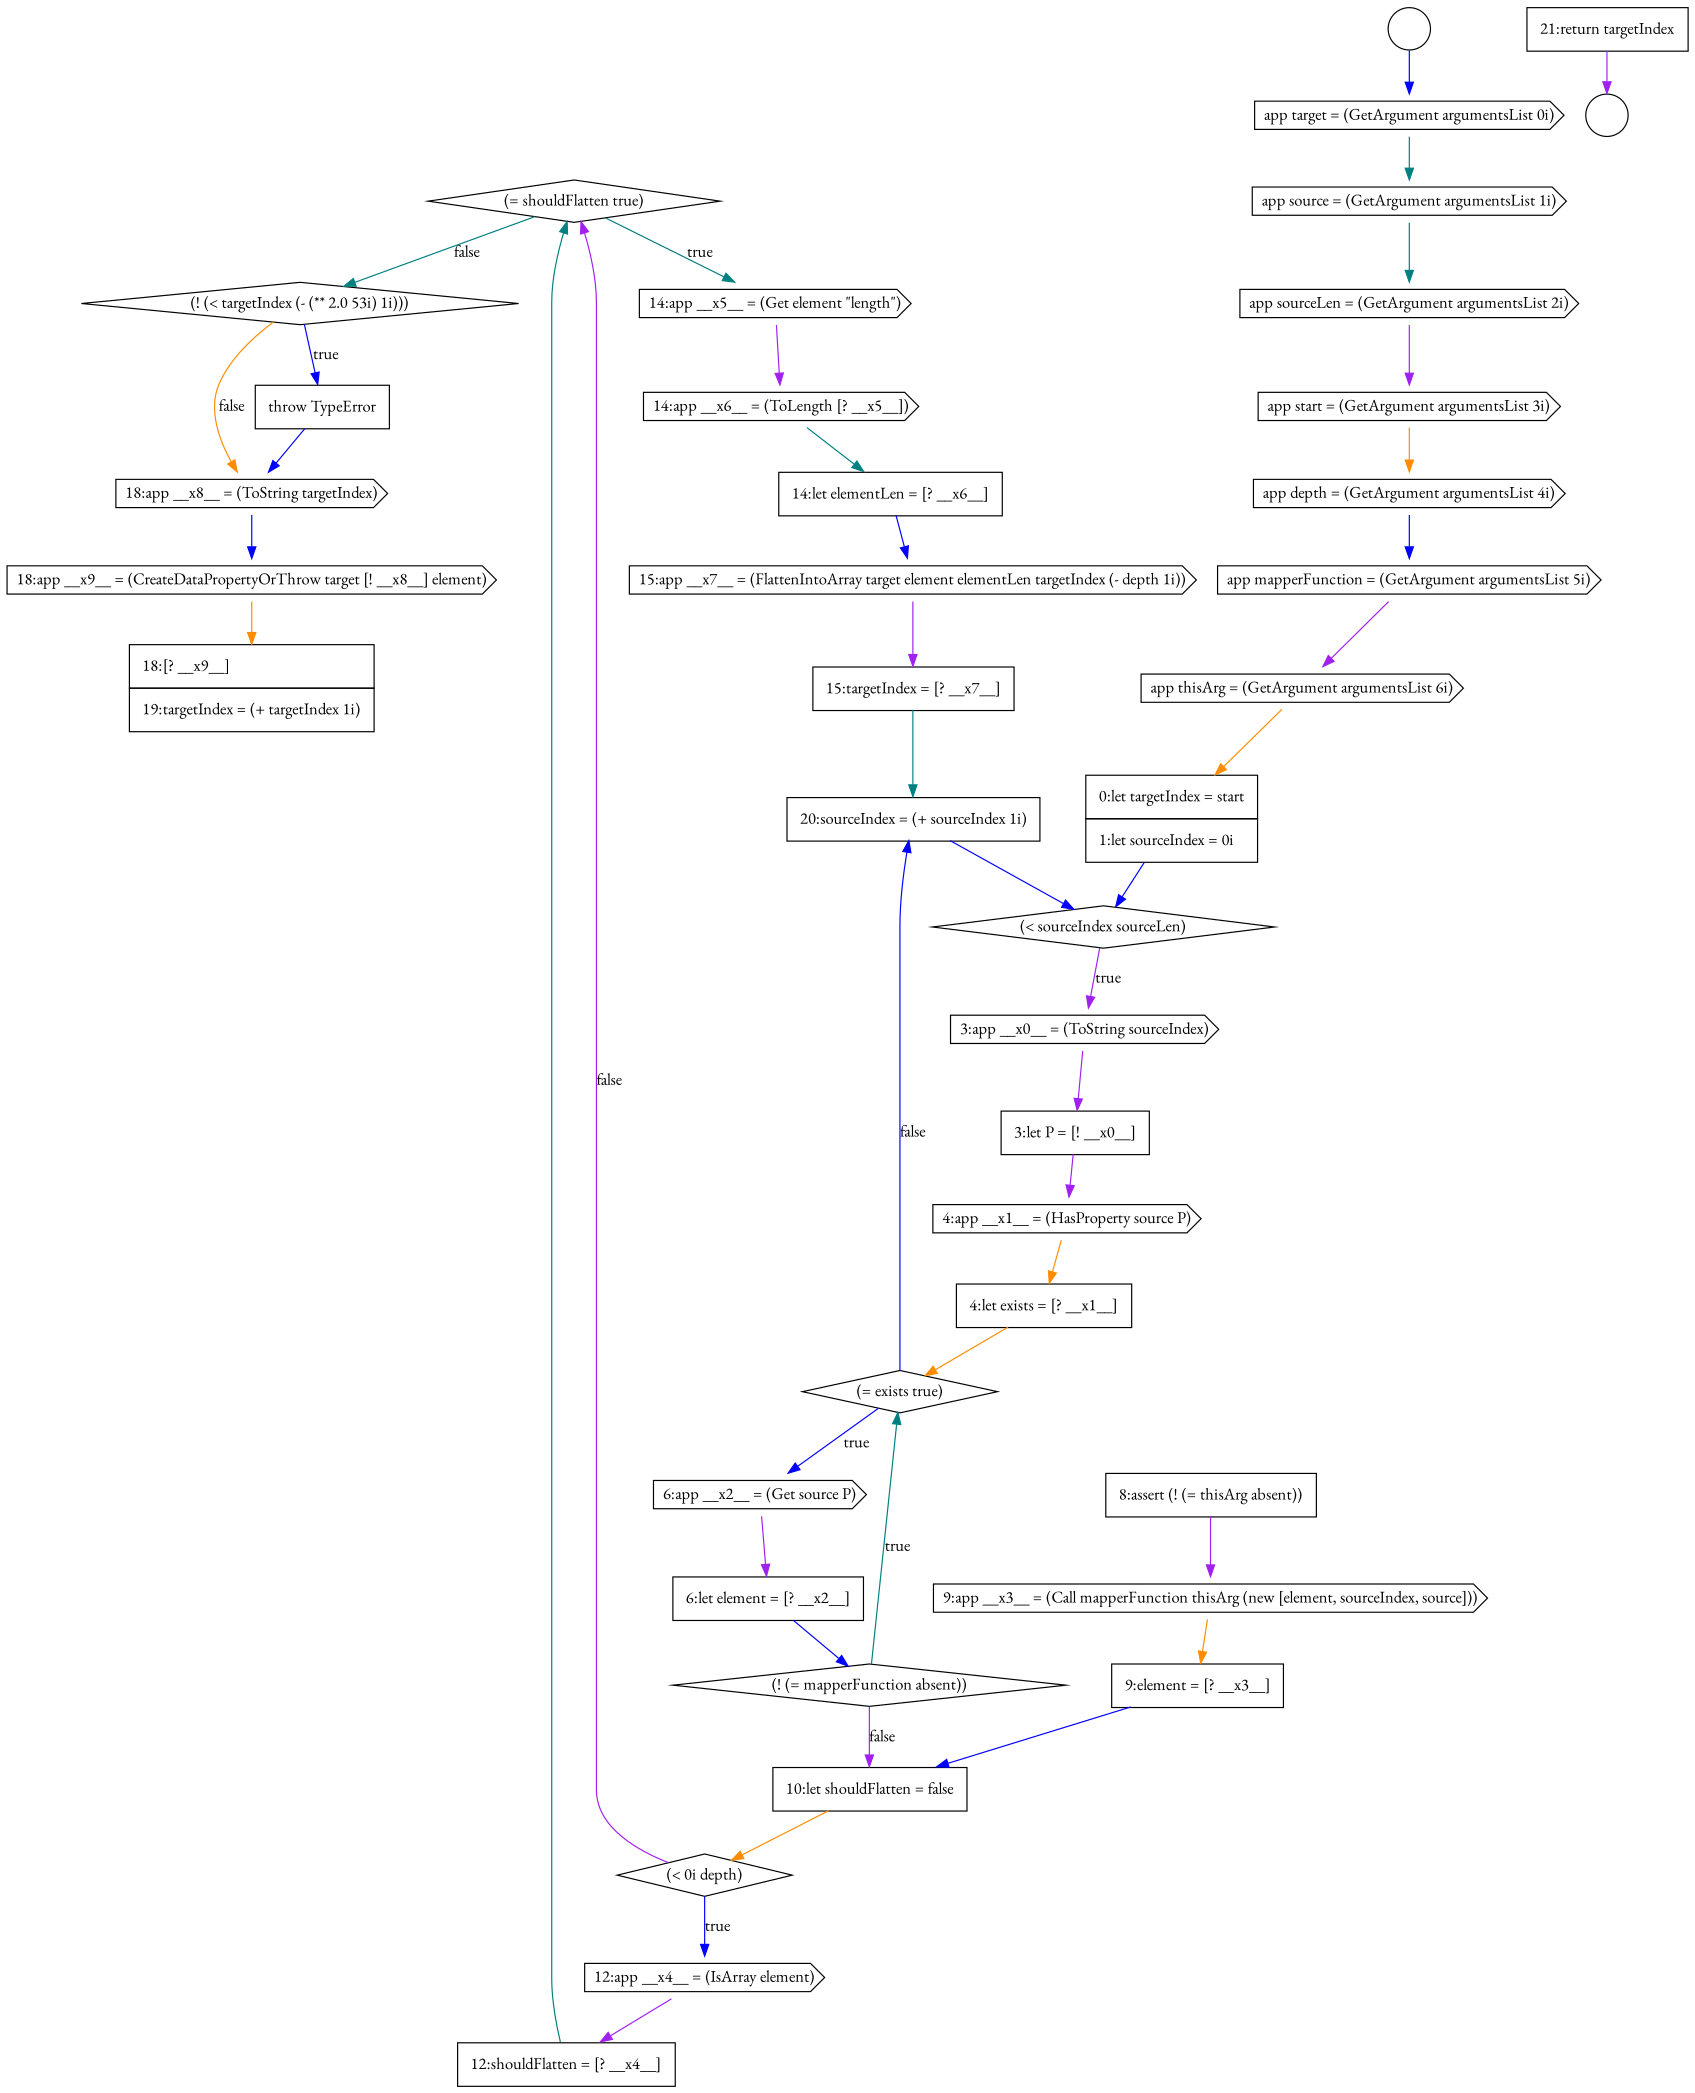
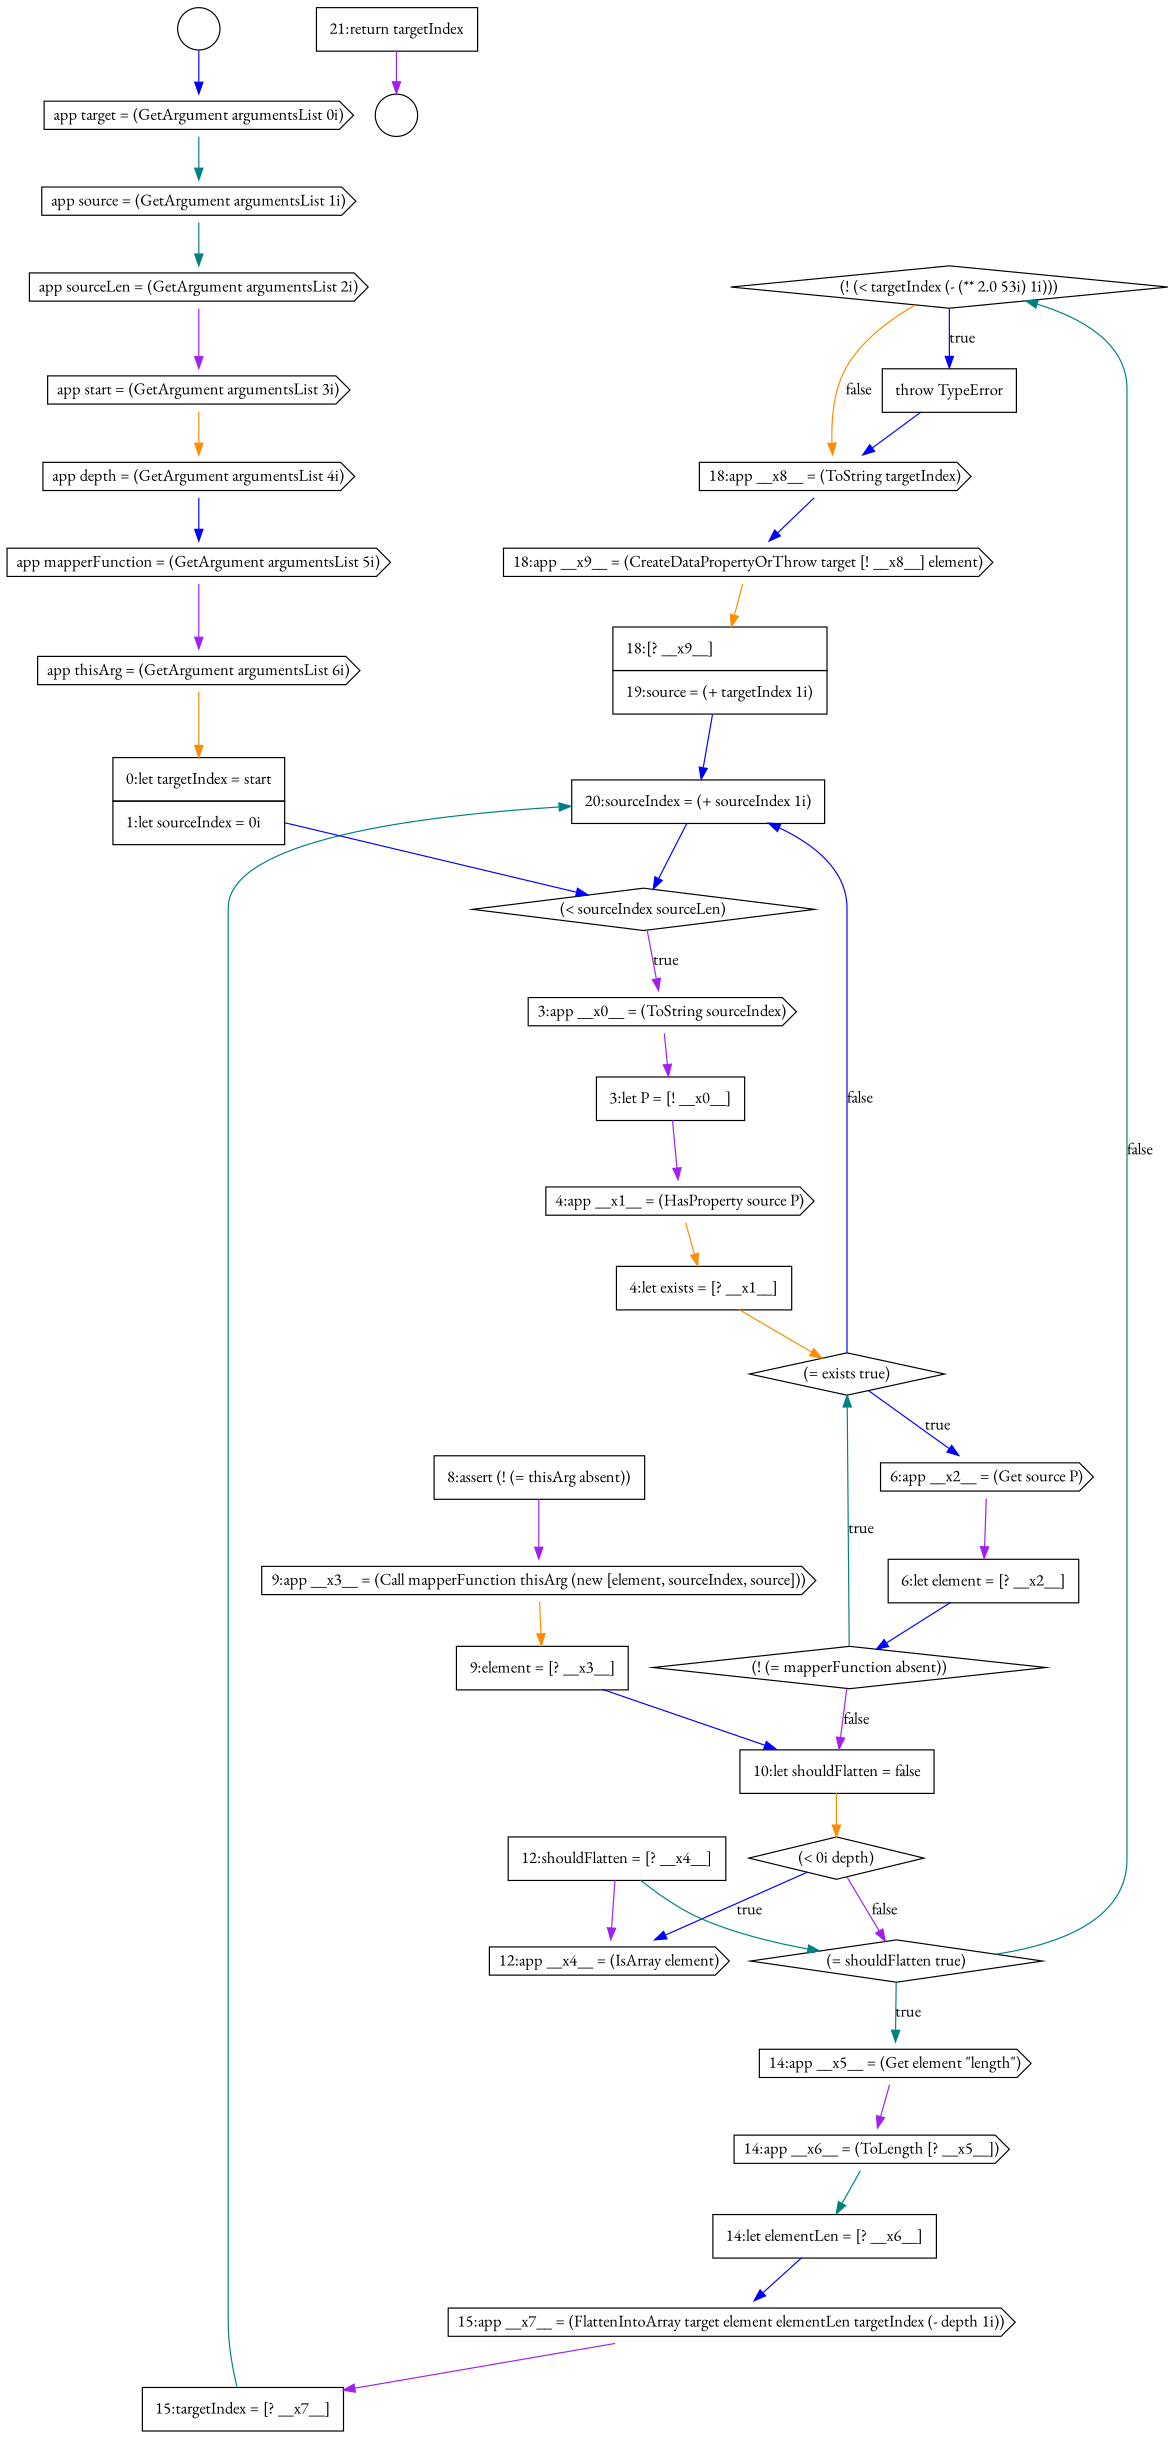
node "18:[? __x9__]": text "19:targetIndex = (+ targetIndex 1i)" -> "19:source = (+ targetIndex 1i)"
edge "18:[? __x9__]" -> "20:sourceIndex = (+ sourceIndex 1i)": added
edge "12:app __x4__ = (IsArray element)" -> "12:shouldFlatten = [? __x4__]": reversed
